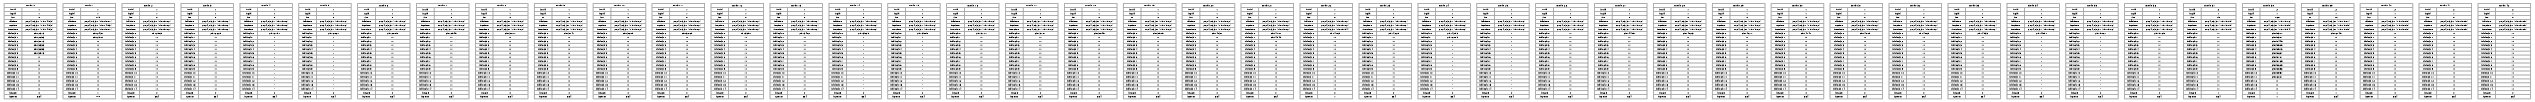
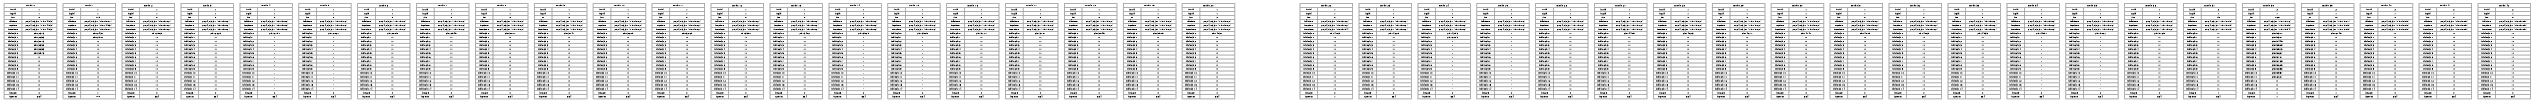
node "Inodo 21": removed
